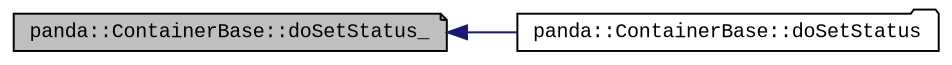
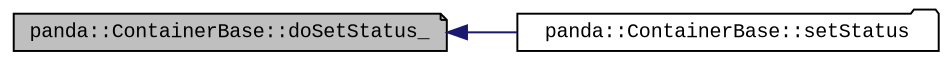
node "panda::ContainerBase::doSetStatus": label "panda::ContainerBase::doSetStatus" -> "panda::ContainerBase::setStatus"
